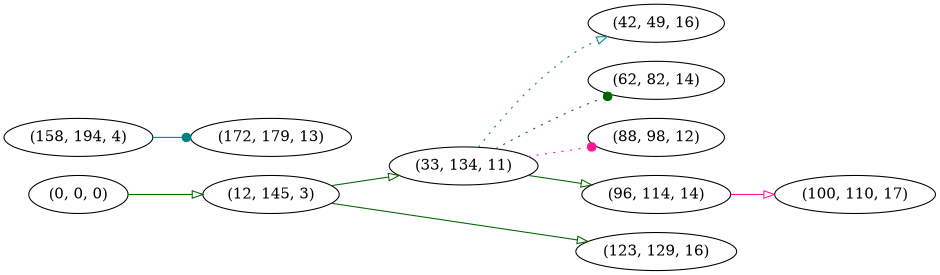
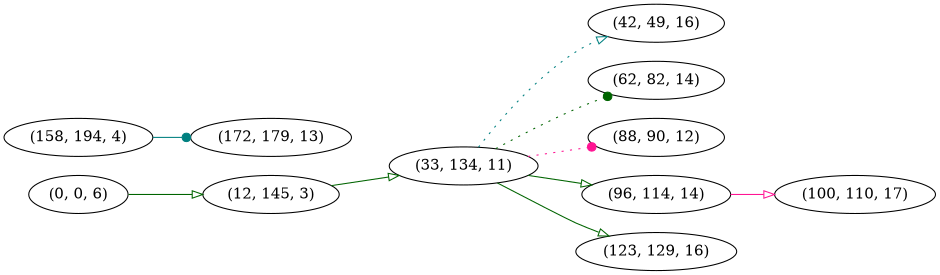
node "(88, 98, 12)": label "(88, 98, 12)" -> "(88, 90, 12)"
node "(0, 0, 0)": label "(0, 0, 0)" -> "(0, 0, 6)"
edge "(12, 145, 3)" -> "(123, 129, 16)": now "(33, 134, 11)" -> "(123, 129, 16)"
